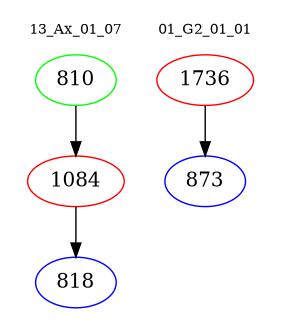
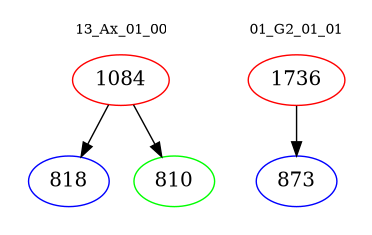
cluster "13_Ax_01_07": label "13_Ax_01_07" -> "13_Ax_01_00"
edge "810" -> "1084": reversed
